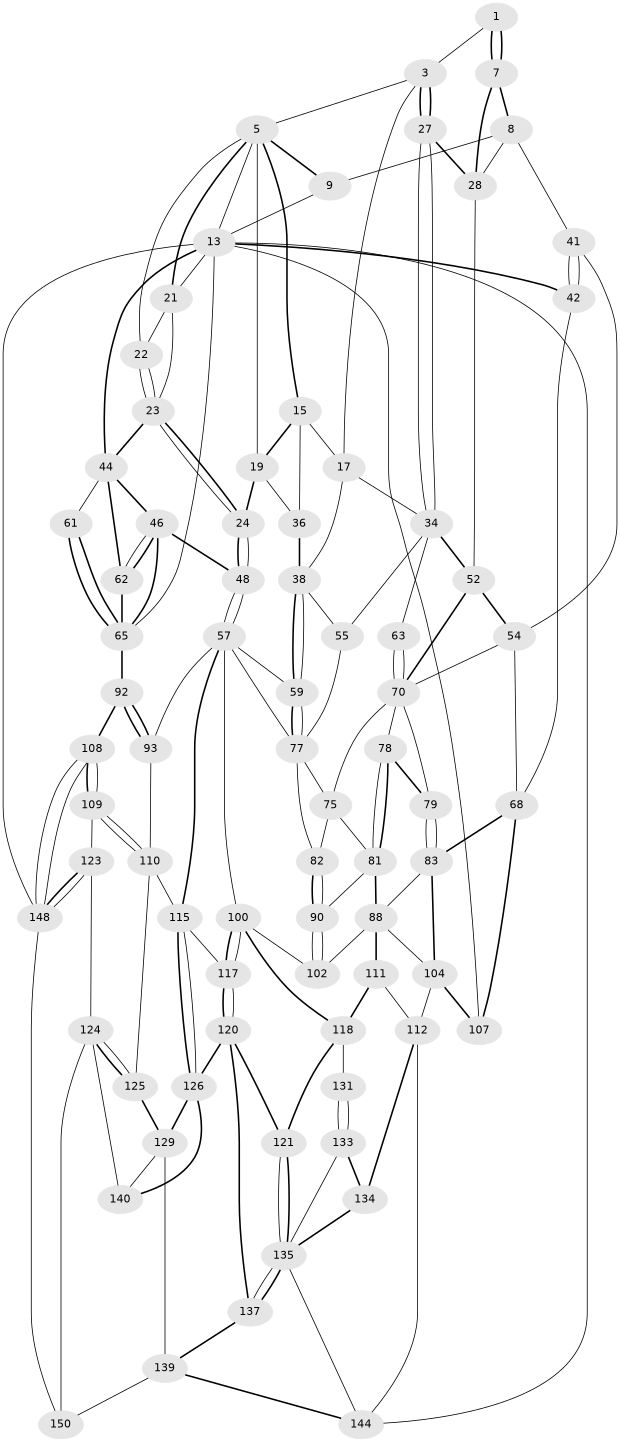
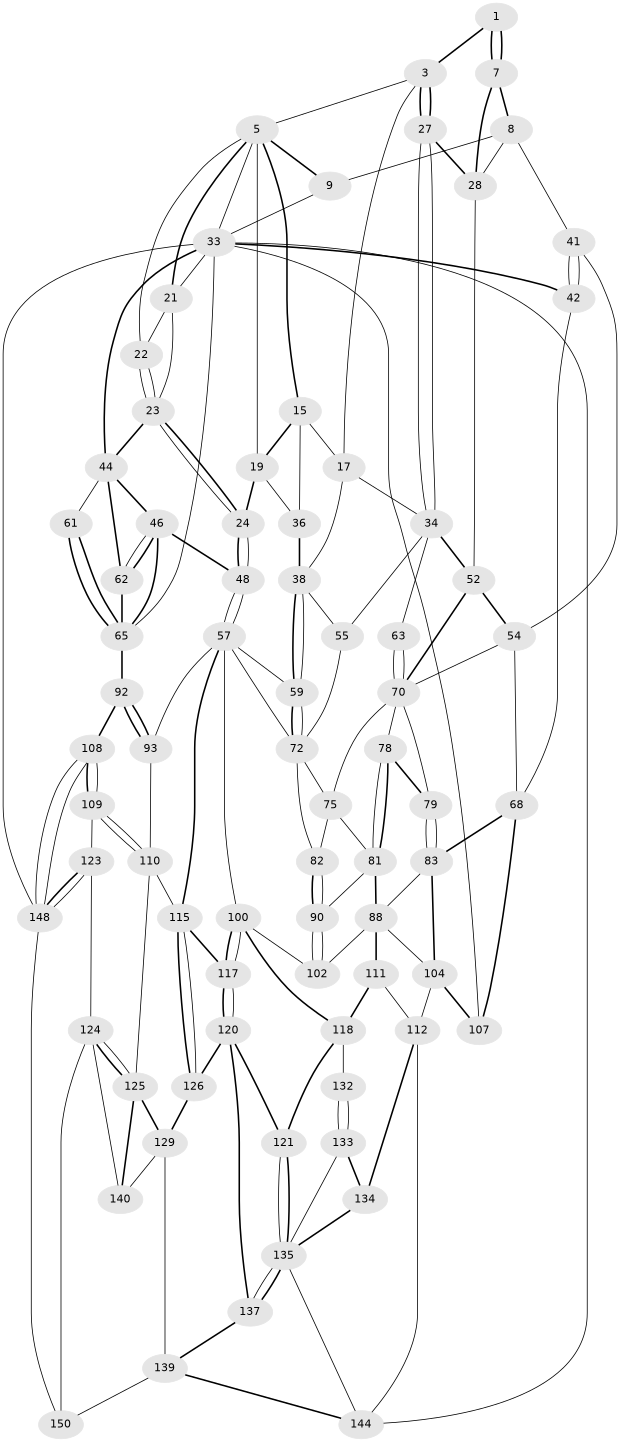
edge "1" -- "3": style solid -> bold
node "13": label "13" -> "33"
node "77": label "77" -> "72"
edge "115" -- "117": style solid -> bold
node "131": label "131" -> "132"
edge "126" -- "140": now "125" -- "140"
